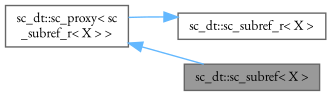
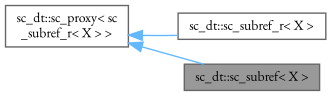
edge "sc_dt::sc_proxy< sc _subref_r< X > >" -> "sc_dt::sc_subref_r< X >": reversed
